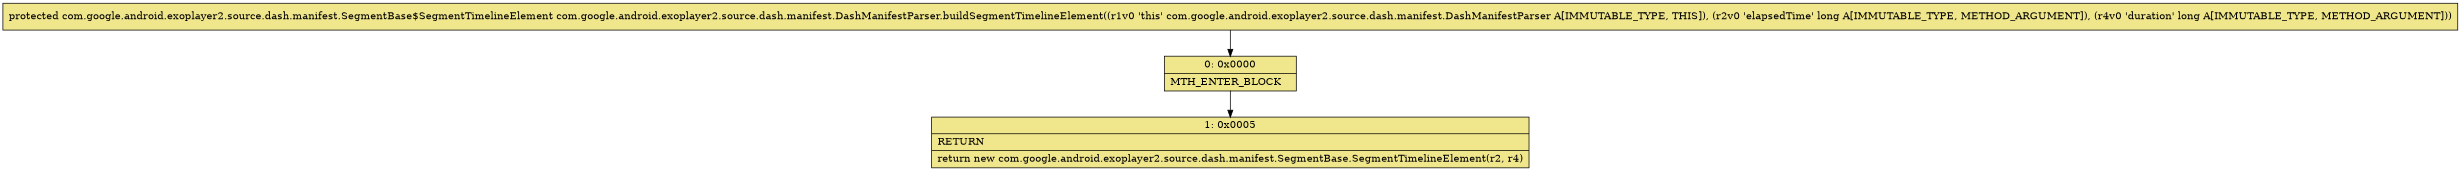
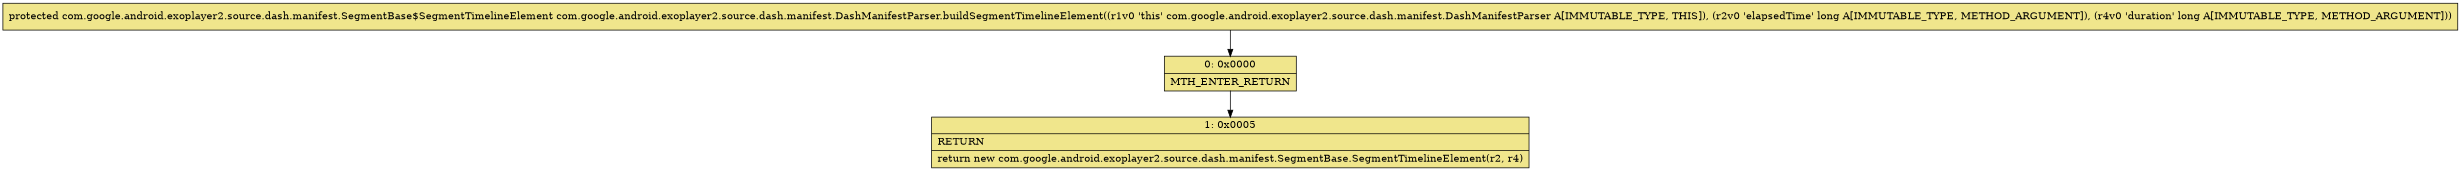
node "0: 0x0000": text "MTH_ENTER_BLOCK" -> "MTH_ENTER_RETURN"
